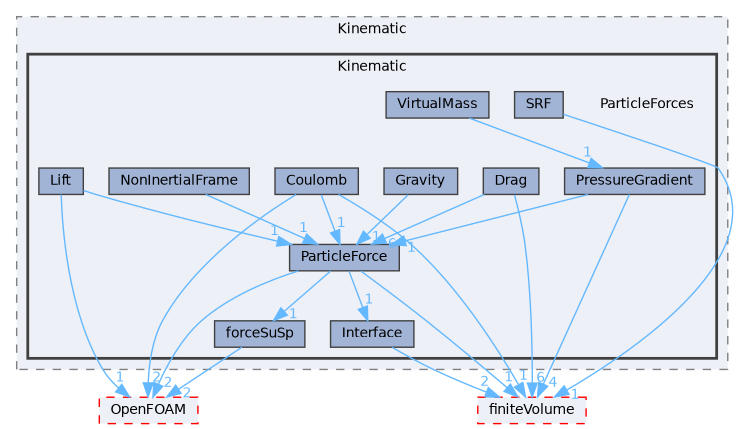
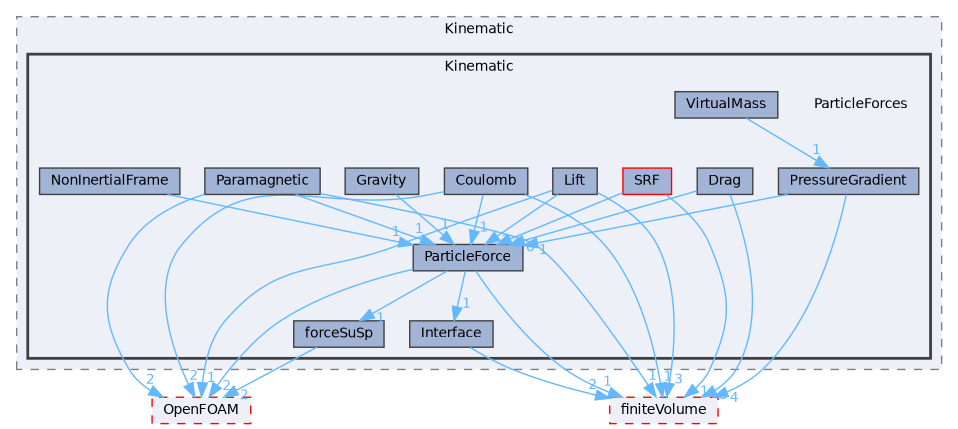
node "SRF": color grey25 -> red
node "Paramagnetic": added
edge "SRF" -> "ParticleForce": added
edge "Lift" -> "finiteVolume": added
